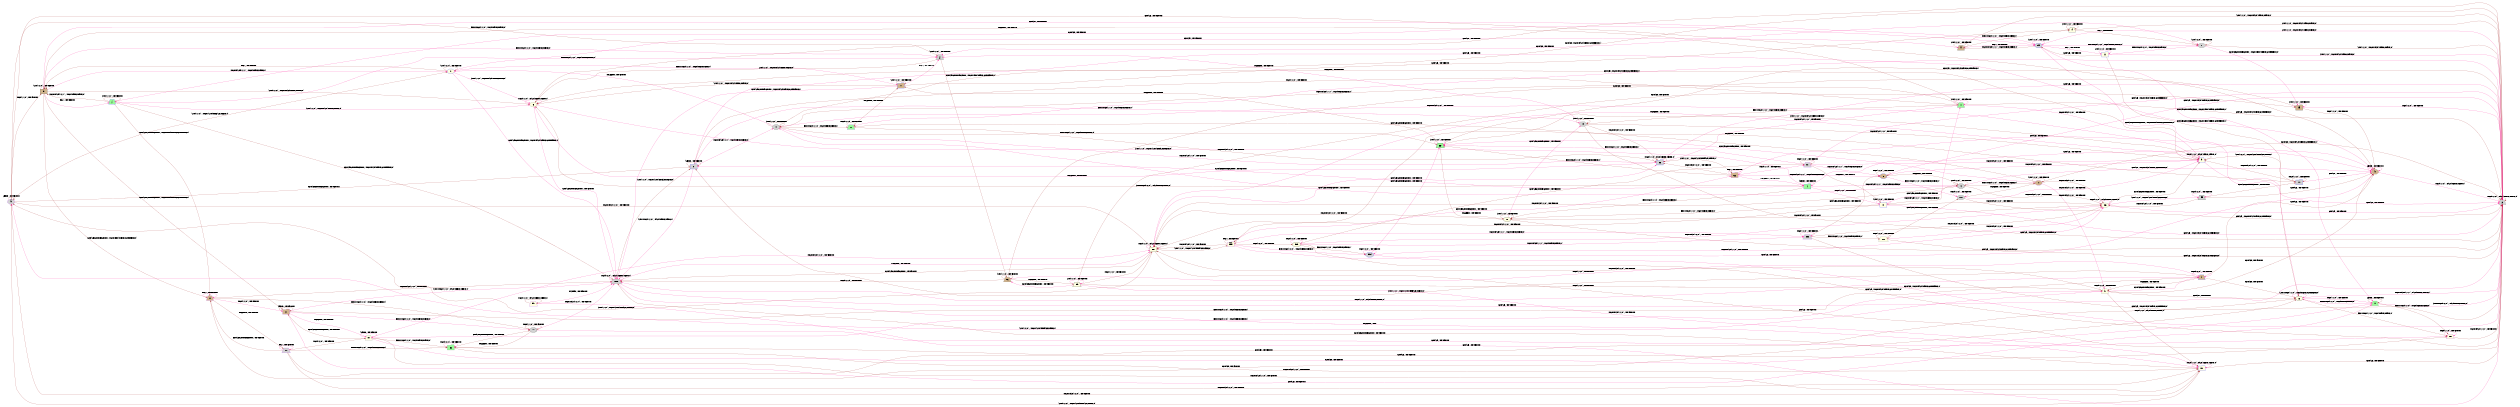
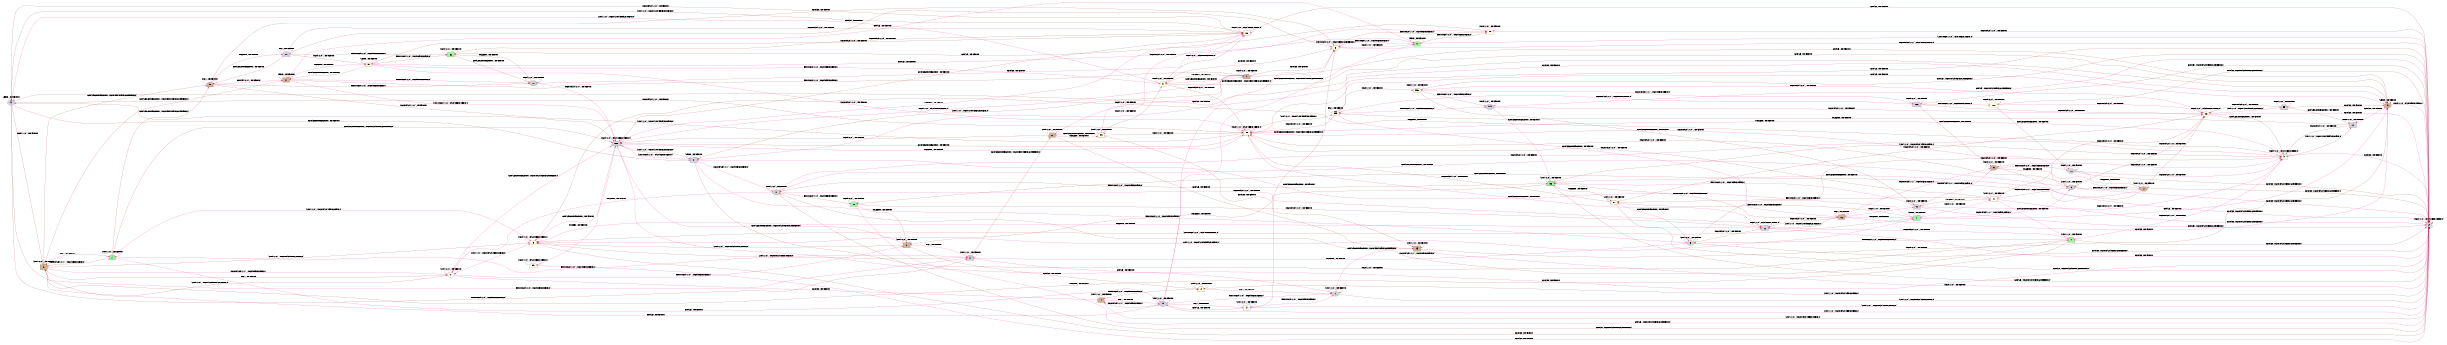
edge "c" -> "k": now "c" -> "p"
edge "v" -> "h": now "v" -> "ee"
edge "rr" -> "y": label "ACK(V,V,0) / TIMEOUT" -> "CLOSE(V,V,0) / TIMEOUT"
edge "mm" -> "nn": label "ACCEPT / FIN" -> "ACCEPT / TIMEOUT"
